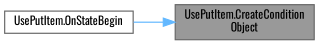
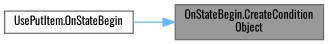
node "UsePutItem.CreateCondition Object": label "UsePutItem.CreateCondition Object" -> "OnStateBegin.CreateCondition Object"
